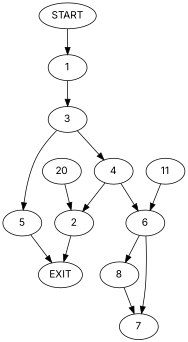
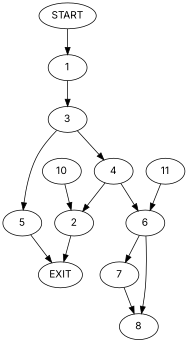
node "20": label "20" -> "10"
edge "8" -> "7": reversed
